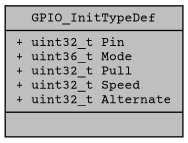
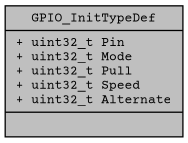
node "GPIO_InitTypeDef": text "+ uint36_t Mode" -> "+ uint32_t Mode"
